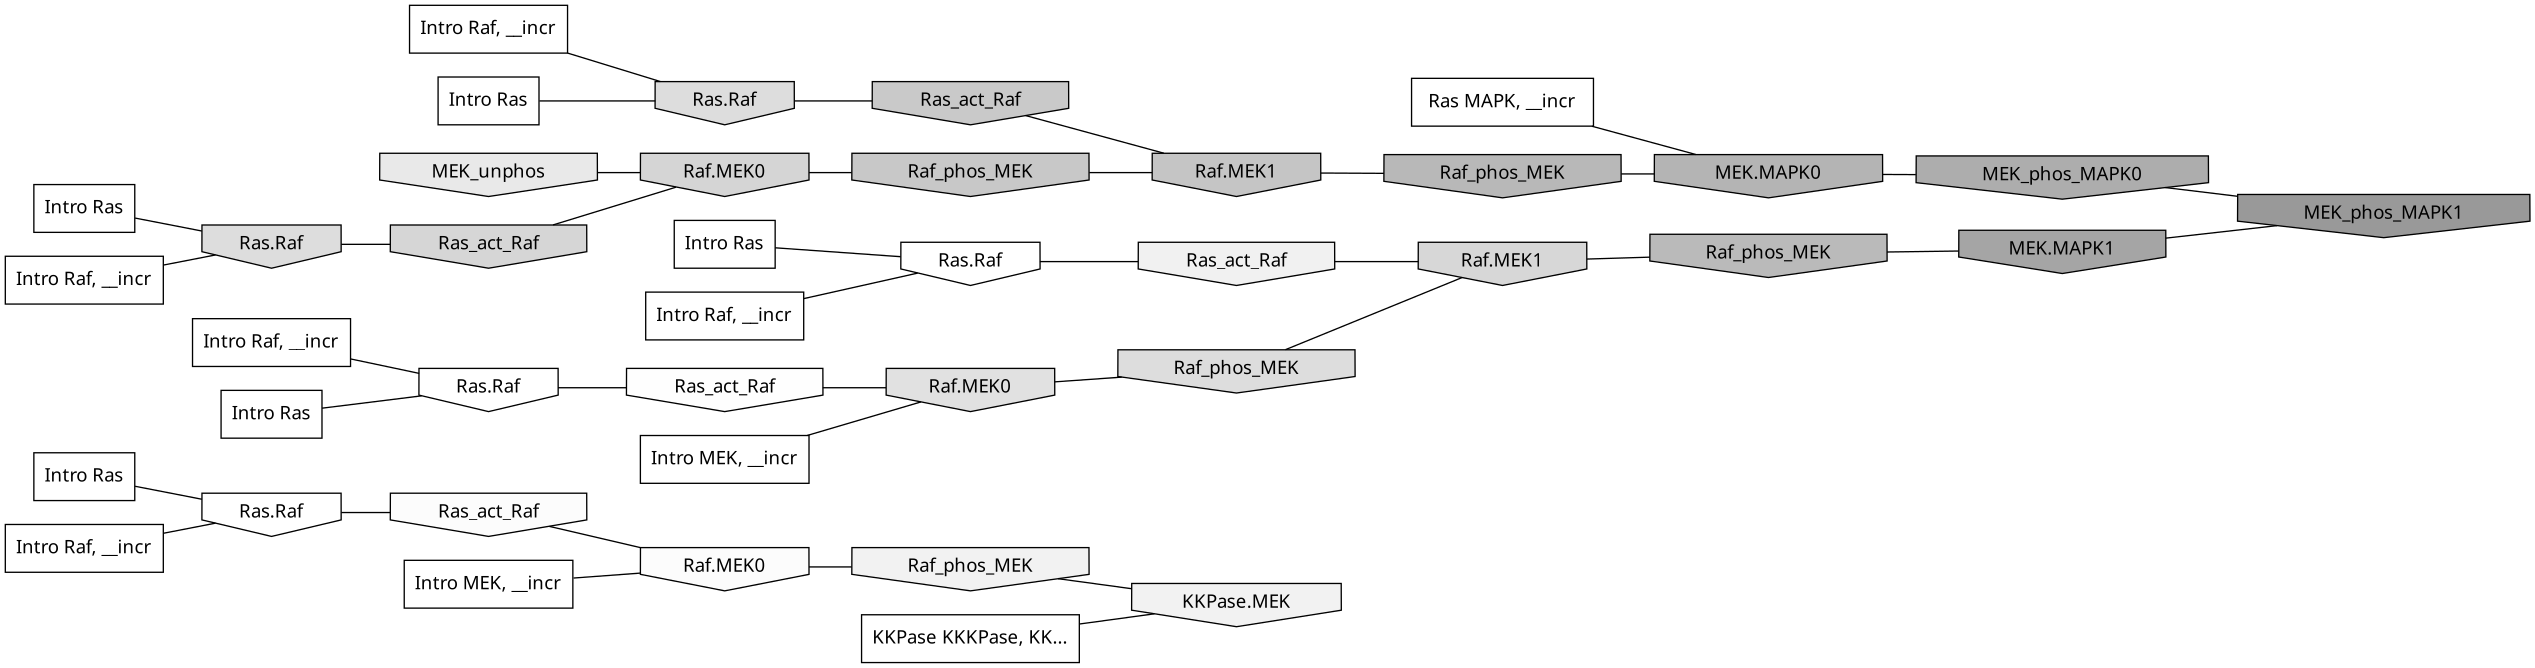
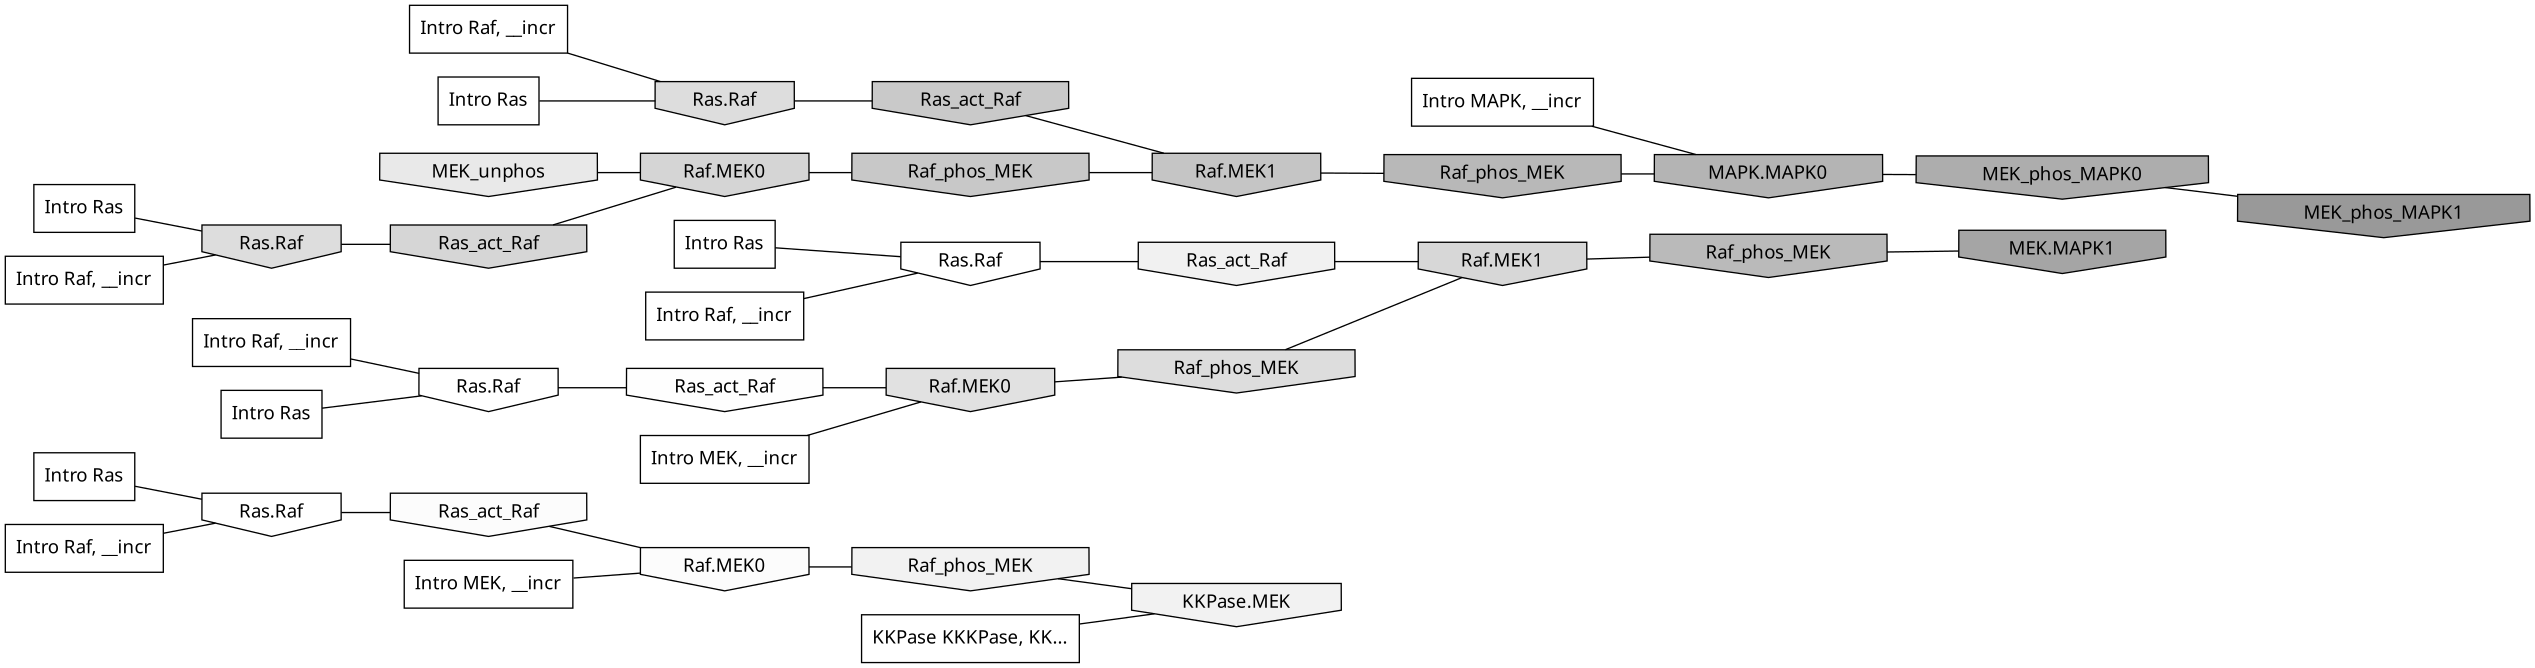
node "Ras MAPK, __incr": label "Ras MAPK, __incr" -> "Intro MAPK, __incr"
node "MEK.MAPK0": label "MEK.MAPK0" -> "MAPK.MAPK0"
edge "MEK_phos_MAPK1" -- "MEK.MAPK1": removed
